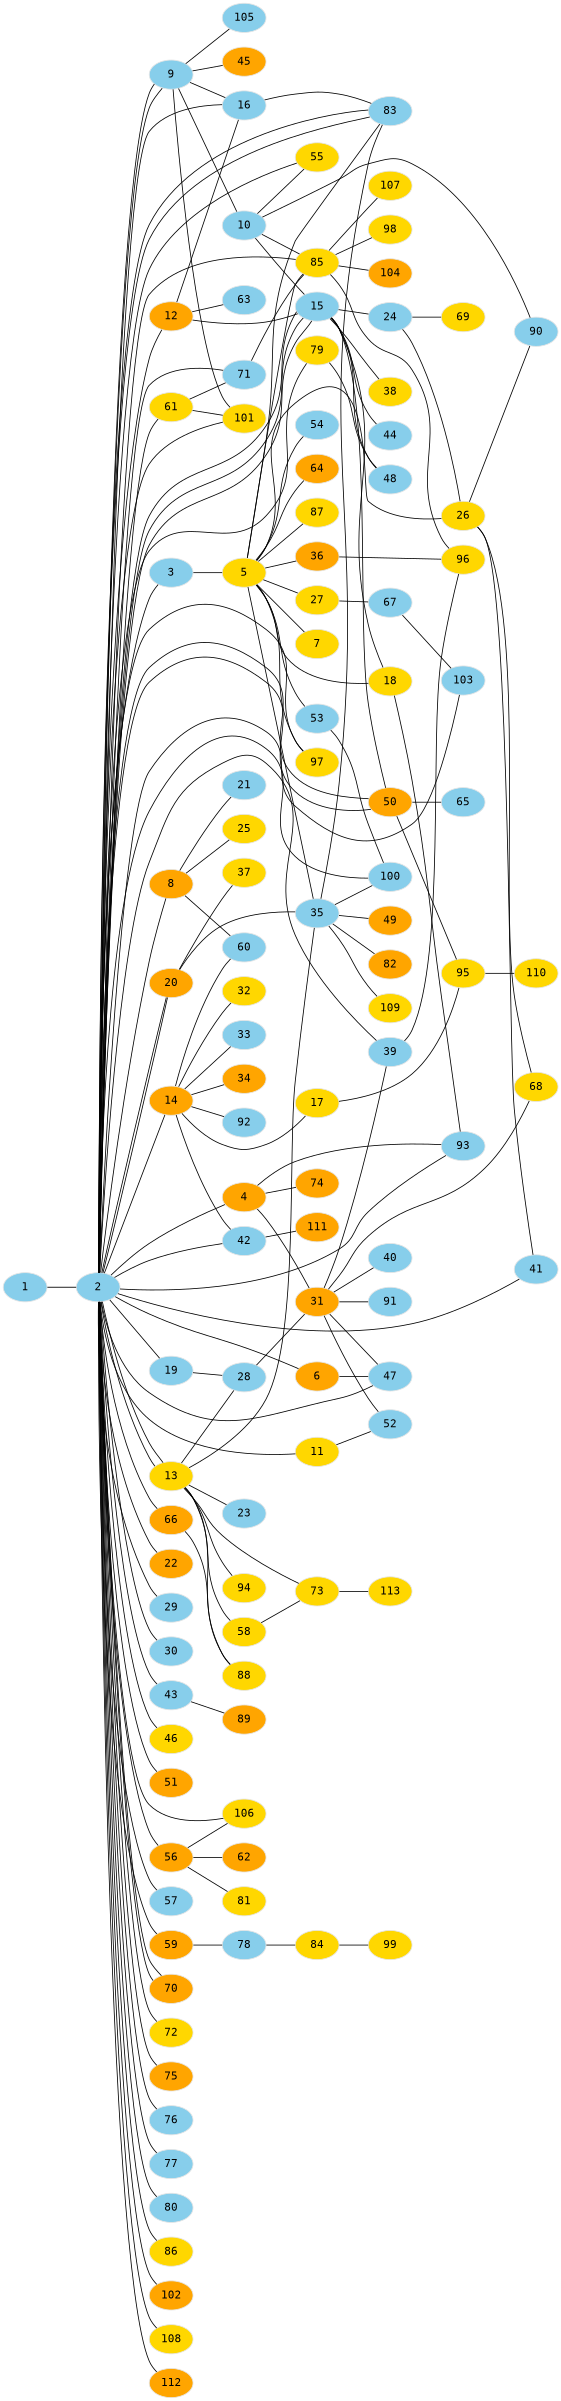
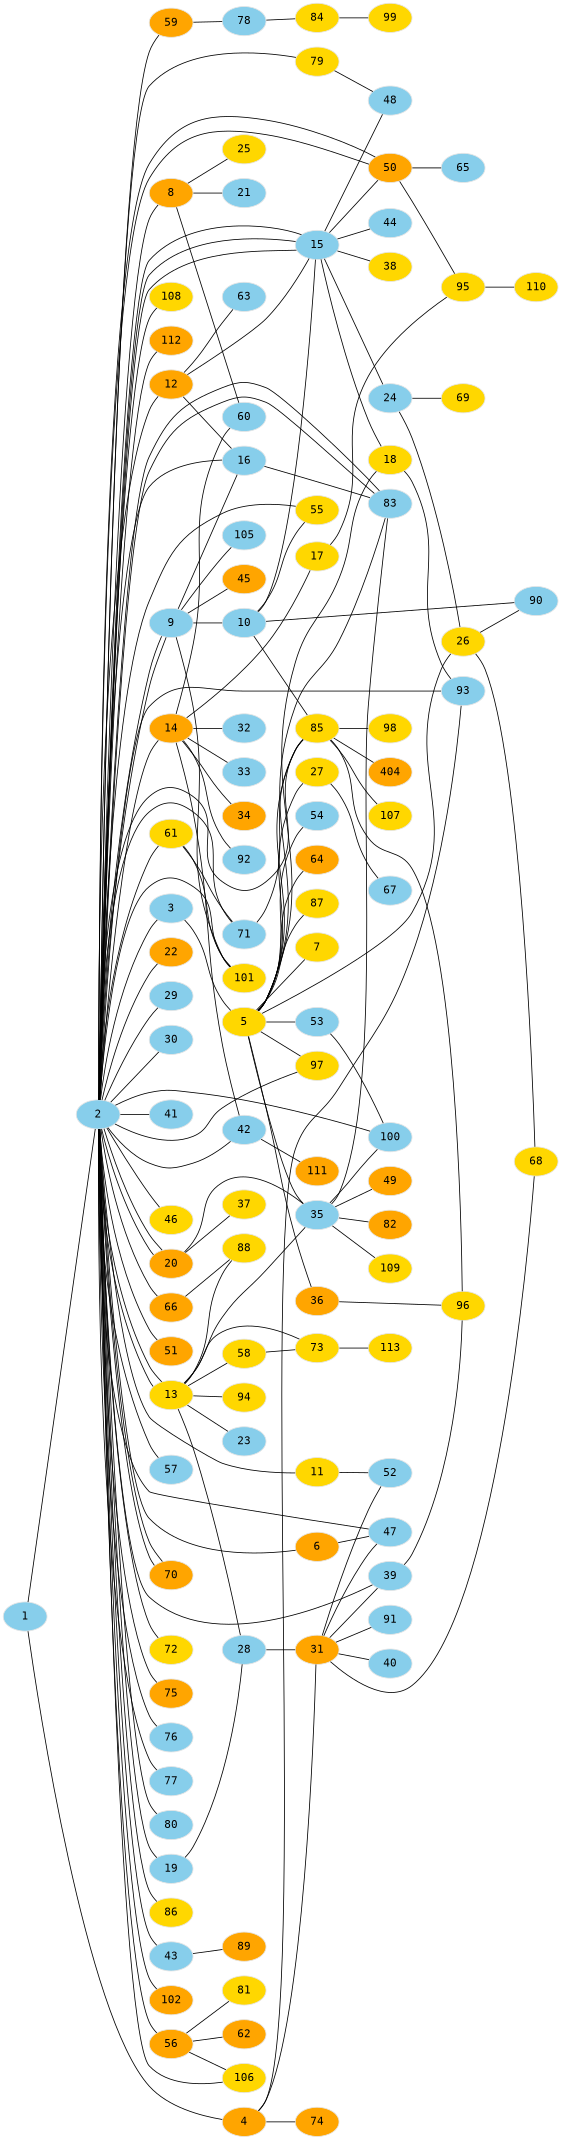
node "104": label "104" -> "404"
node "103": removed
node "32": fillcolor gold -> skyblue
edge "26" -- "41": removed
edge "4" -- "2": now "4" -- "1"
